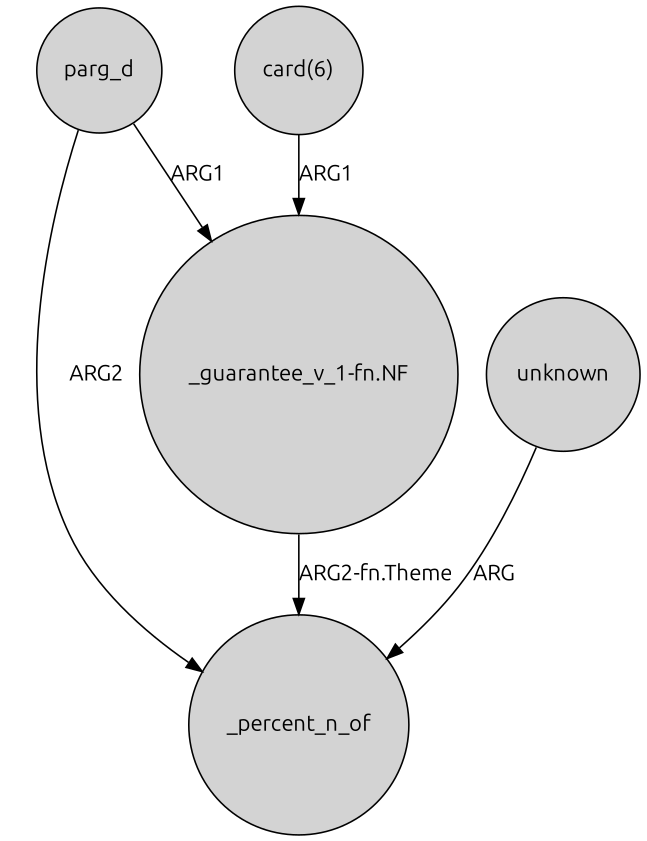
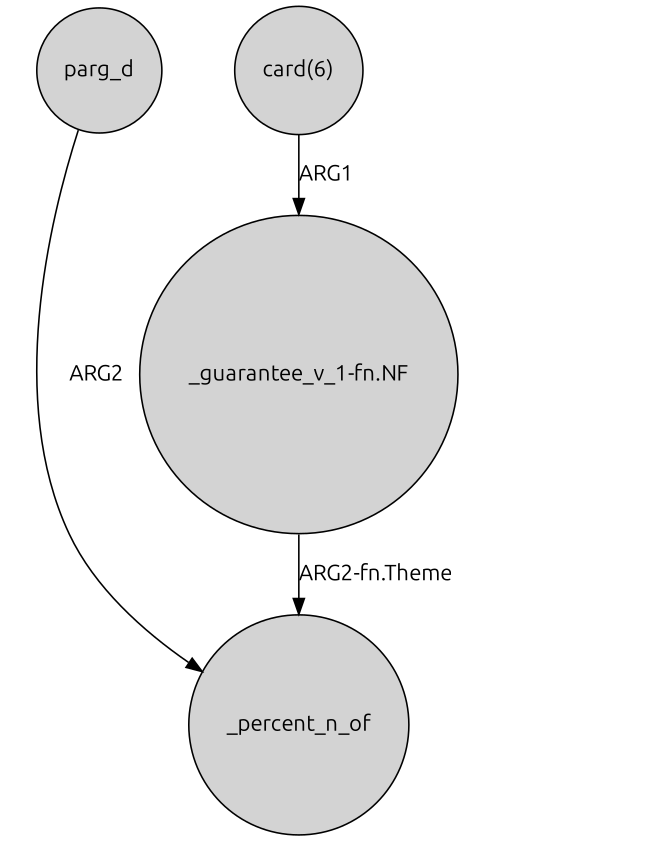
edge "parg_d" -> "_guarantee_v_1-fn.NF": removed, label "ARG1"
node "unknown": removed
